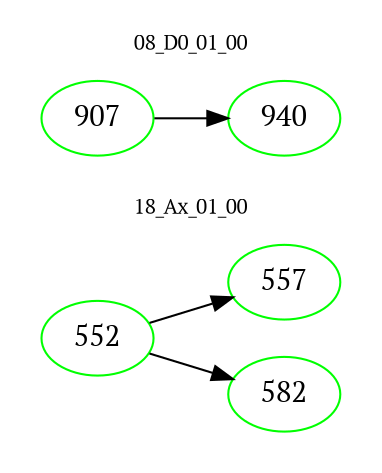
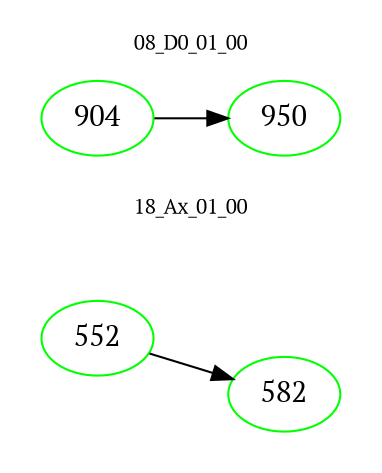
node "907": label "907" -> "904"
node "940": label "940" -> "950"
node "557": removed
